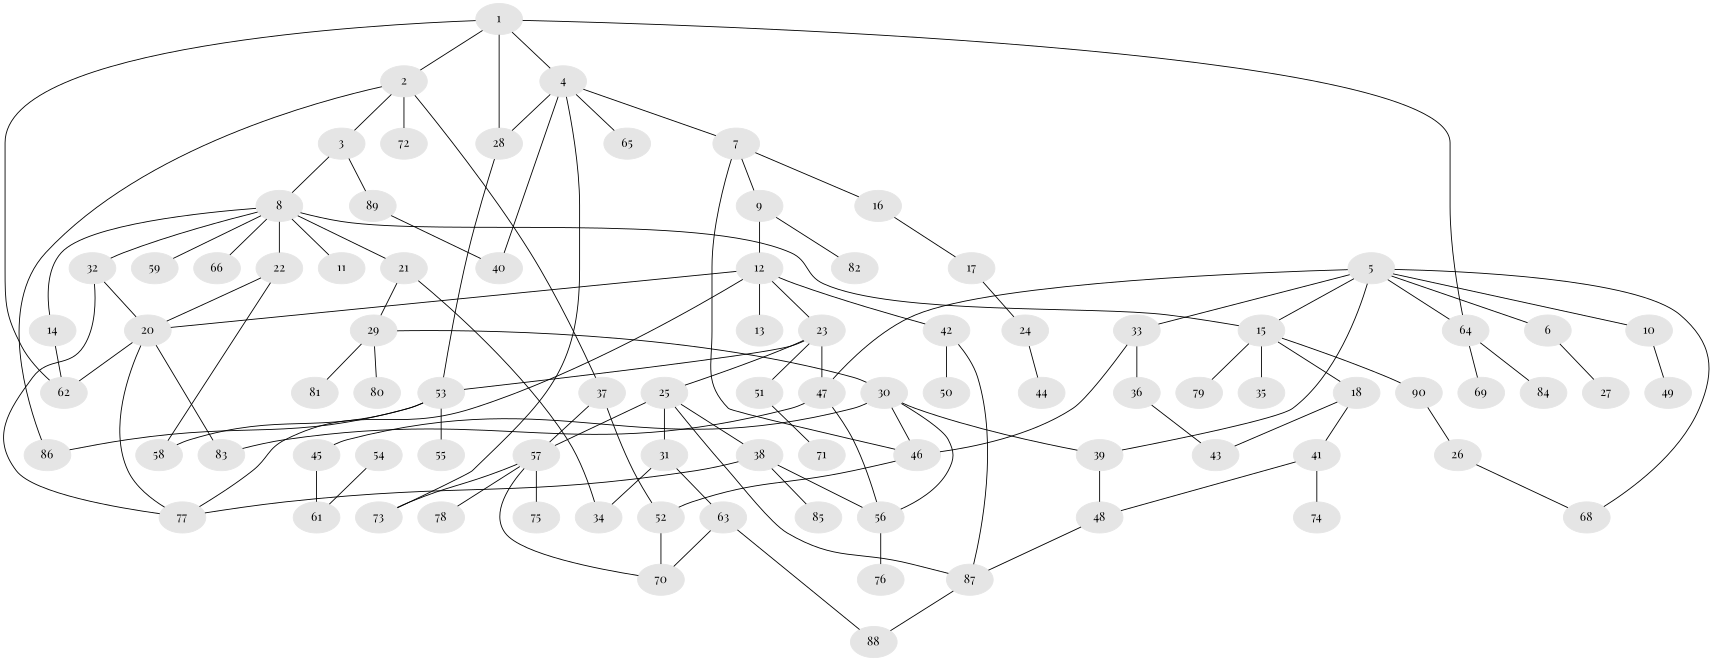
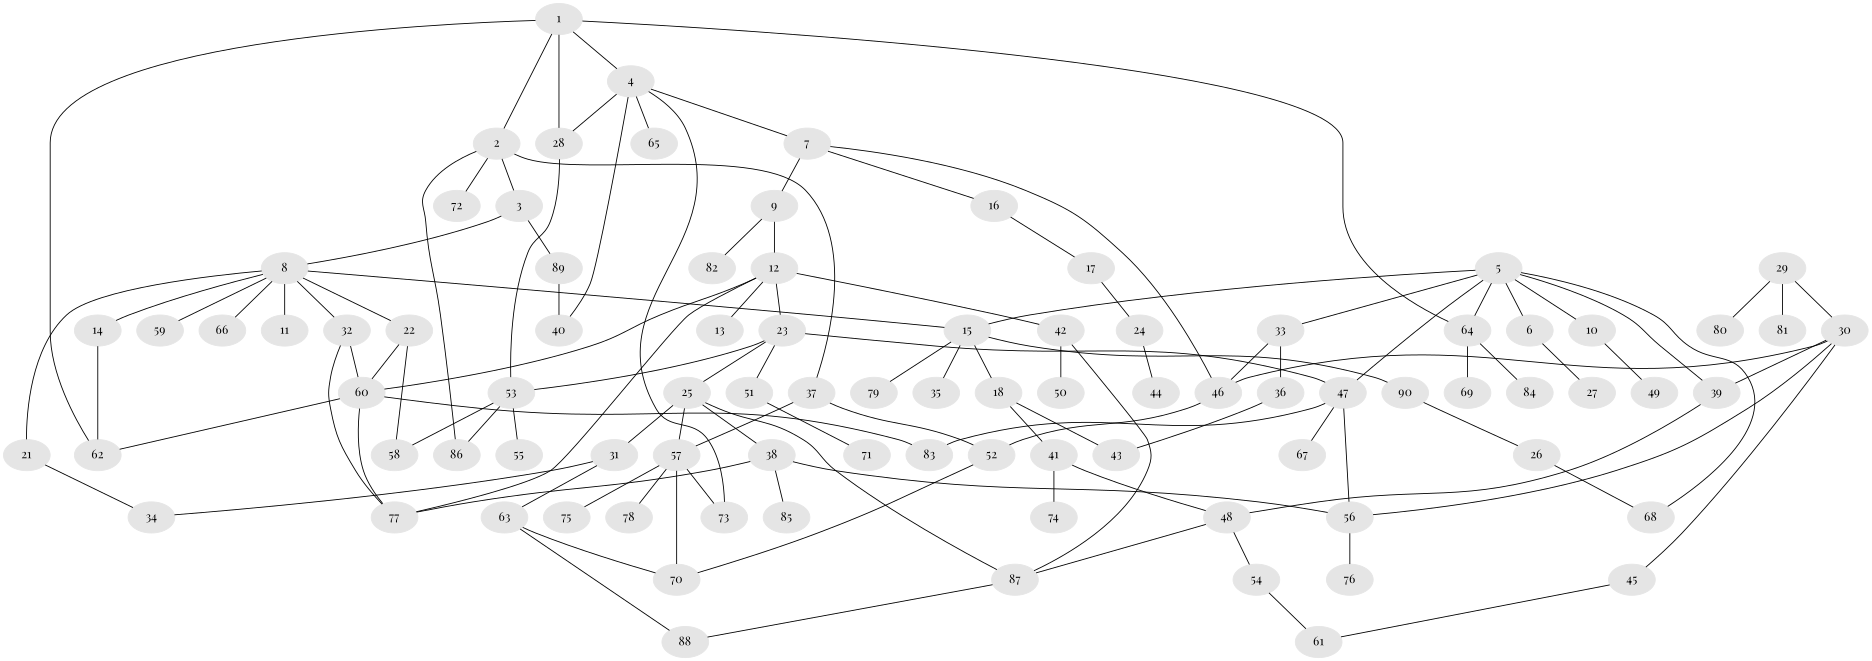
edge "21" -- "29": removed
node "20": label "20" -> "60"
node "67": added
edge "48" -- "54": added
